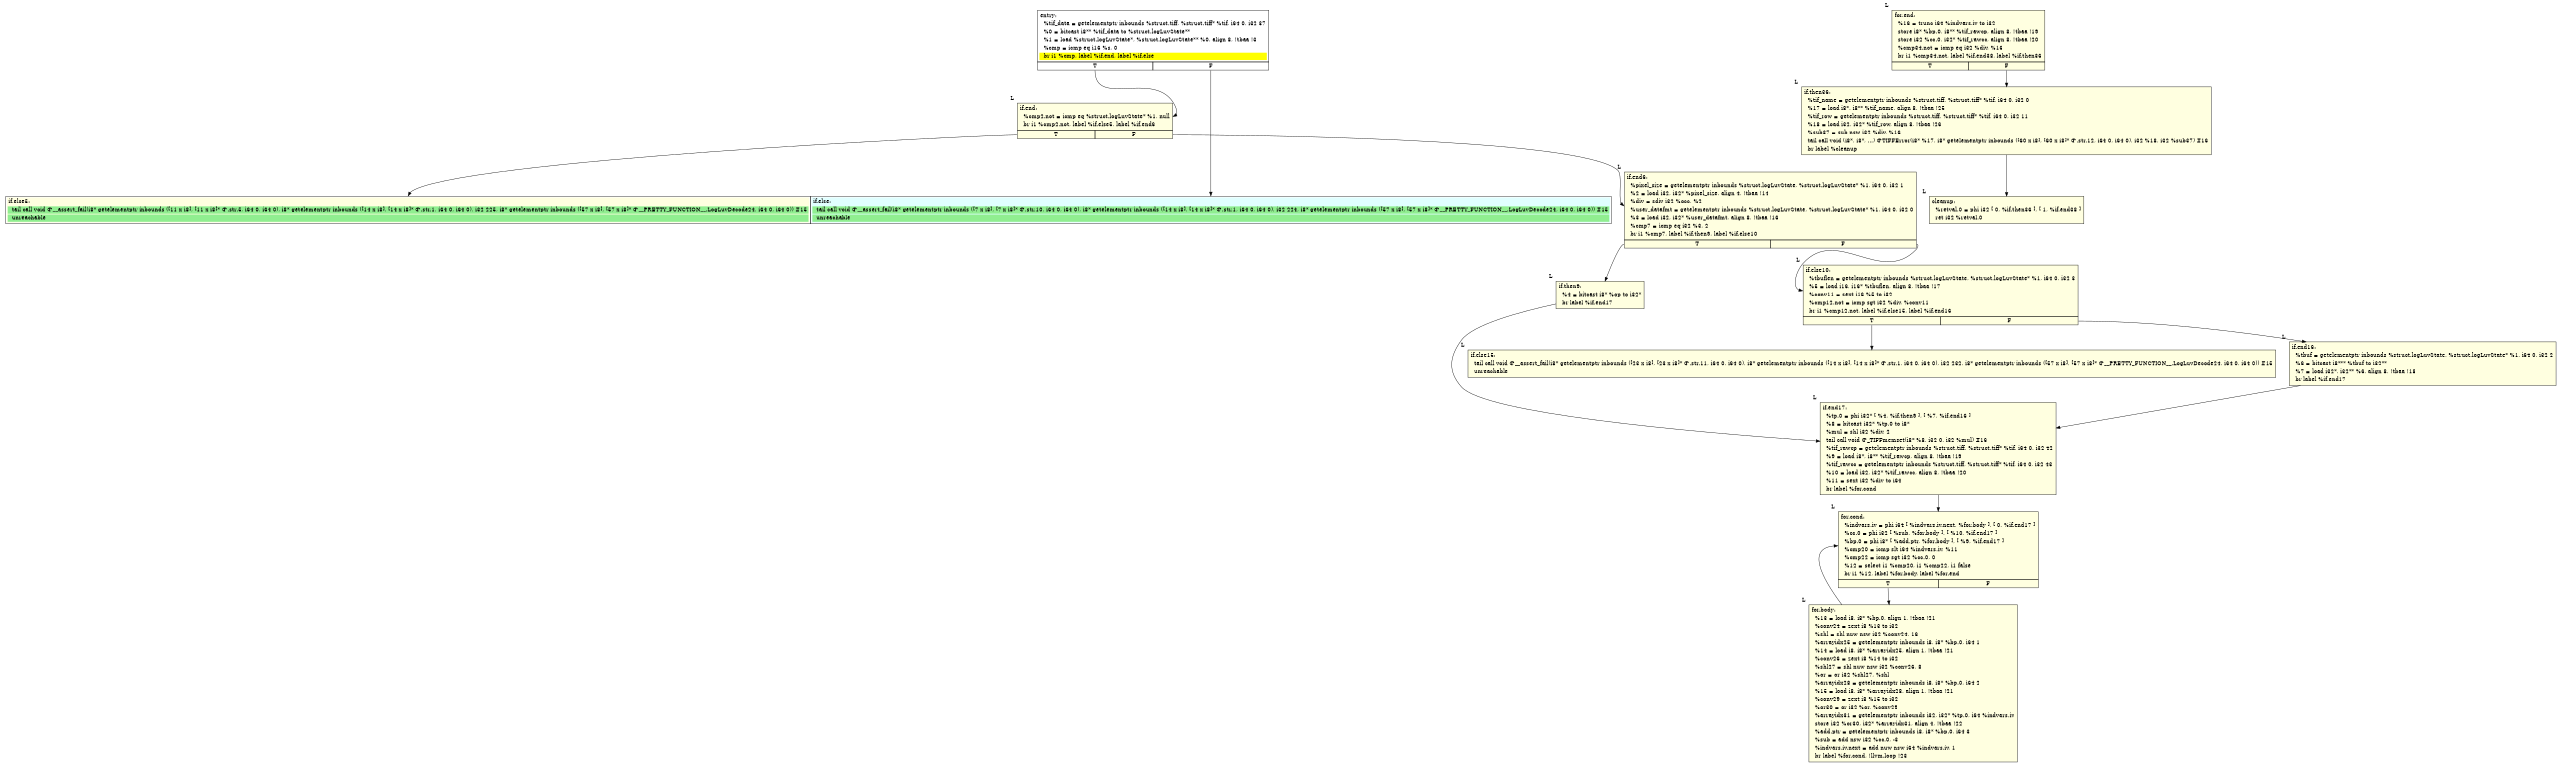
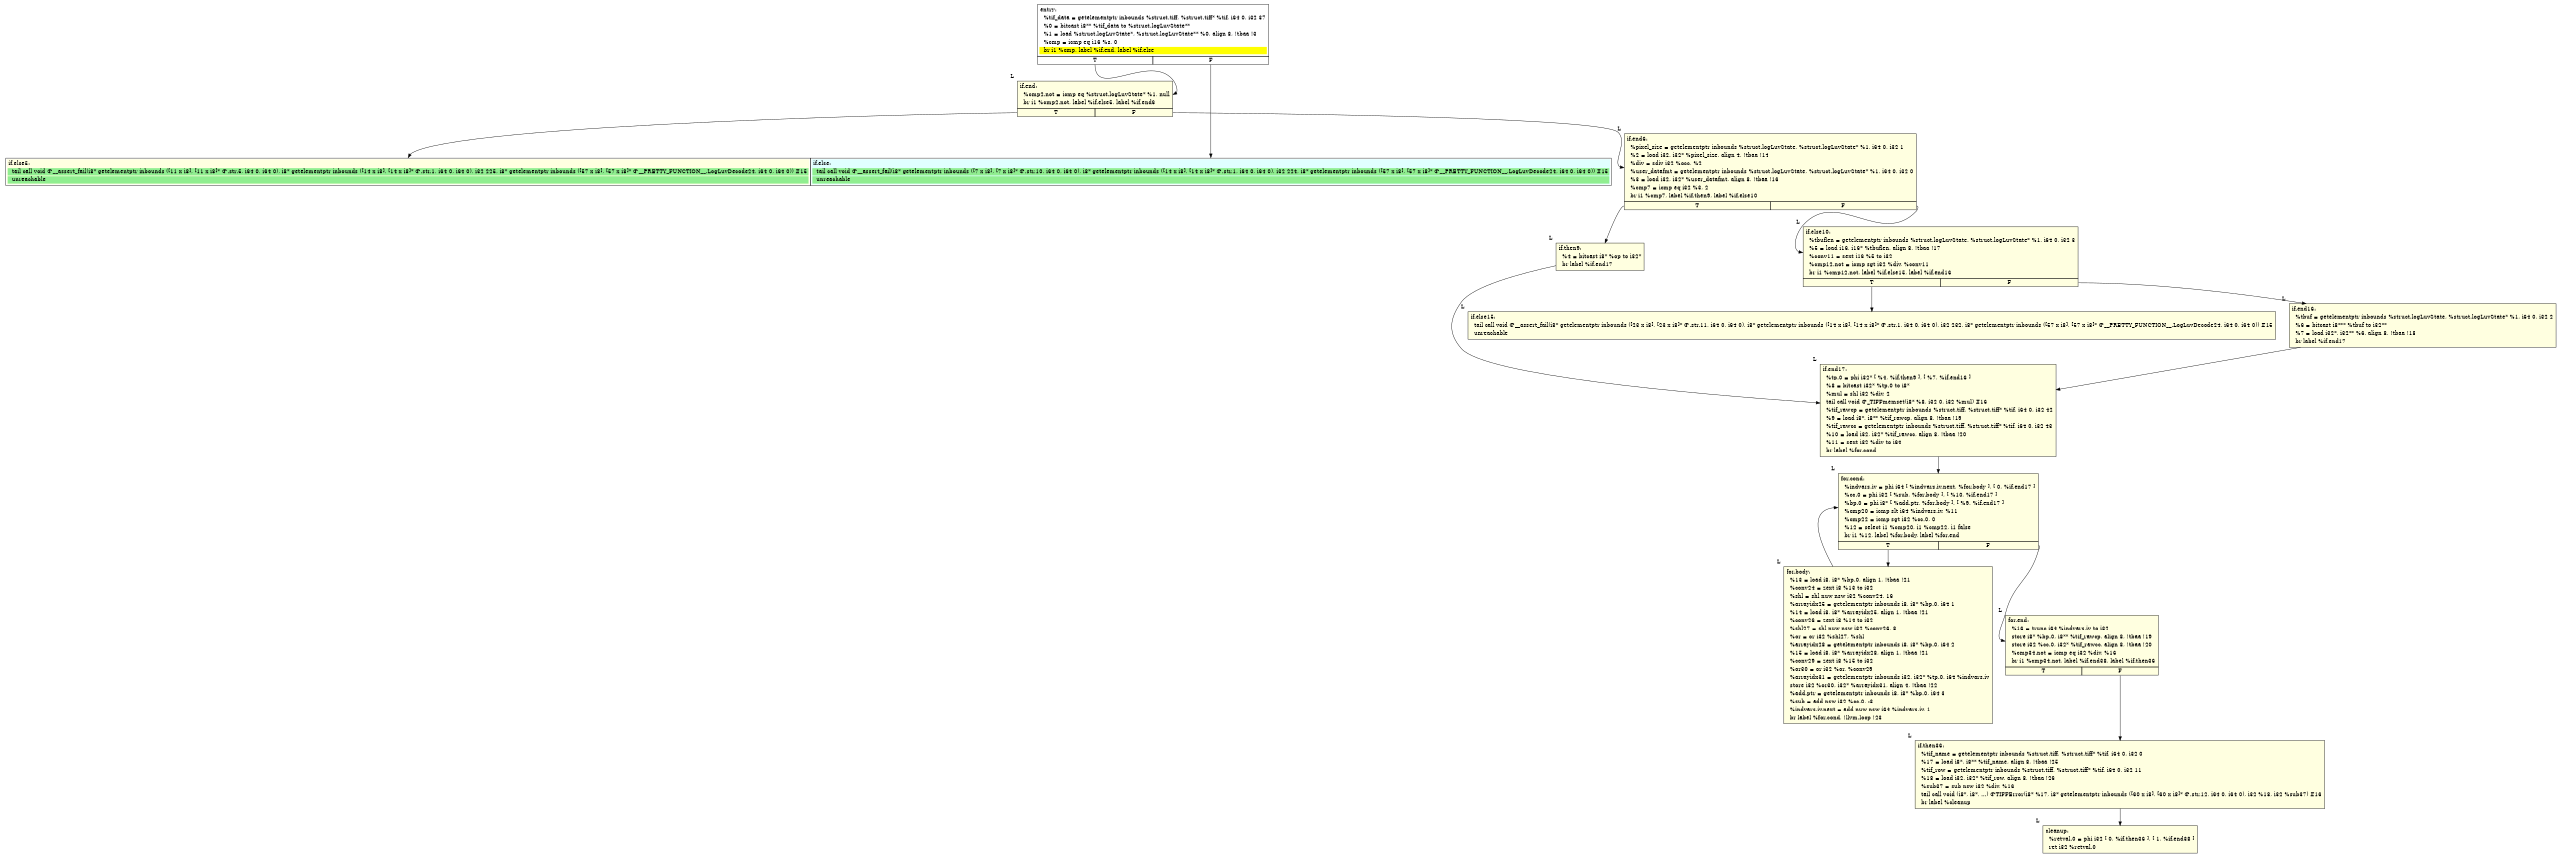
edge "for.cond:" -> "for.end:": added
